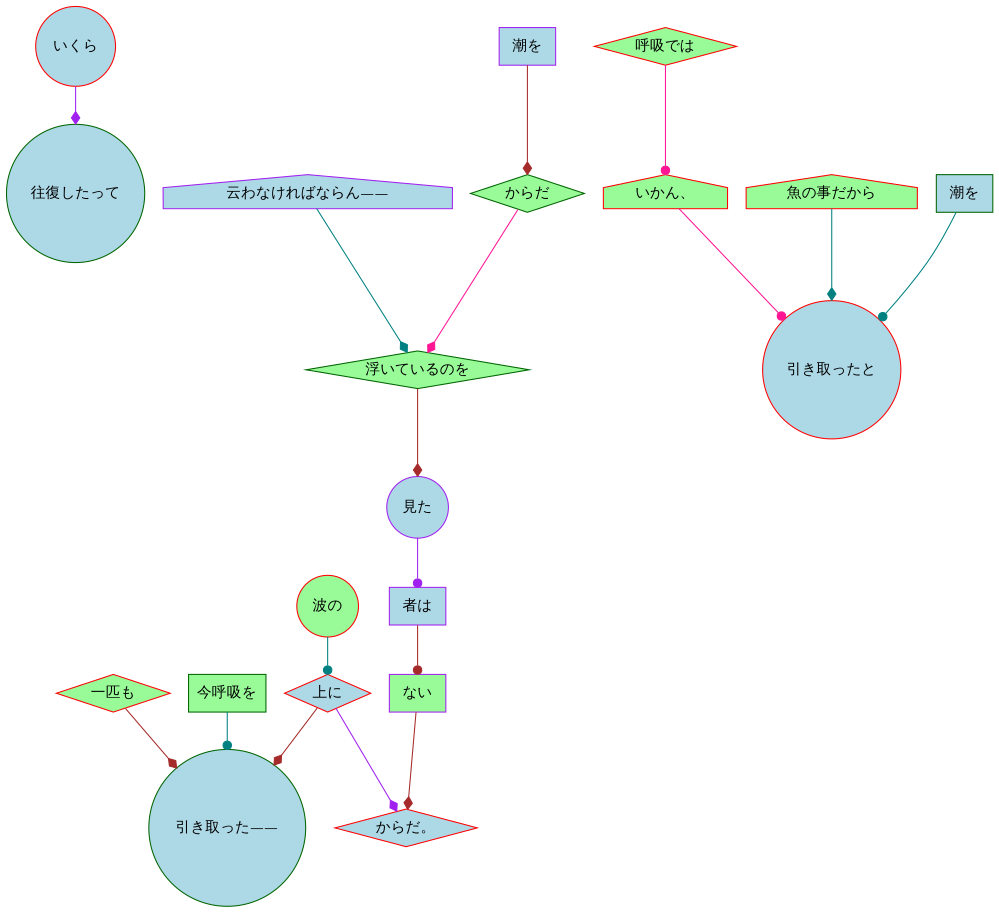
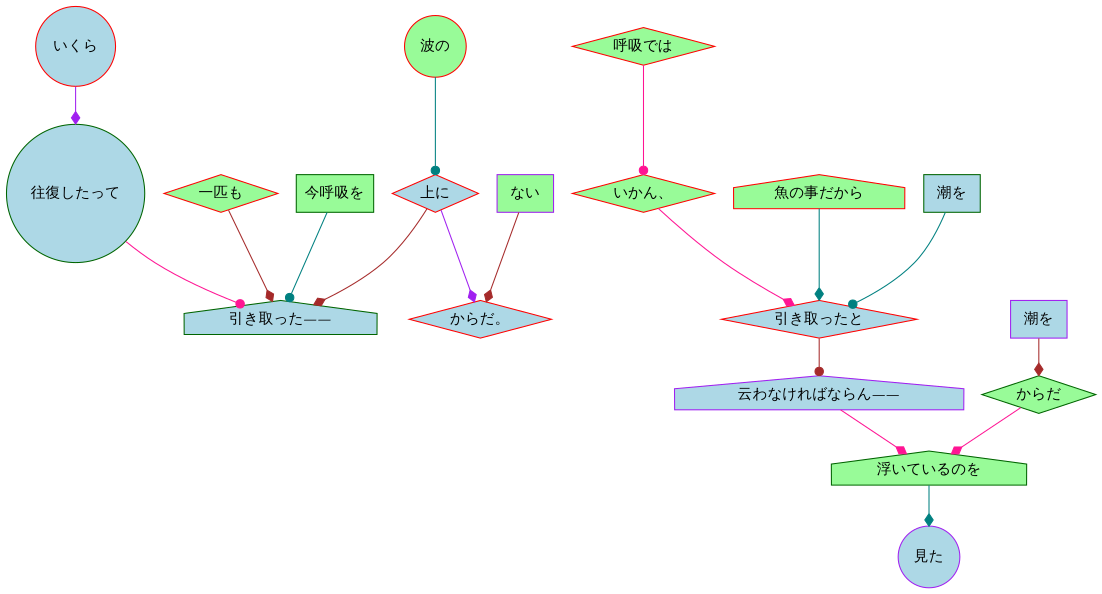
node "いかん、": shape house -> diamond
edge "いかん、" -> "引き取ったと": arrowhead dot -> diamond
edge "云わなければならん——" -> "浮いているのを": color teal -> deeppink
edge "往復したって" -> "引き取った——": added
edge "引き取ったと" -> "云わなければならん——": added
node "浮いているのを": shape diamond -> house
node "引き取ったと": shape circle -> diamond
edge "浮いているのを" -> "見た": color brown -> teal
node "者は": removed
node "引き取った——": shape circle -> house
